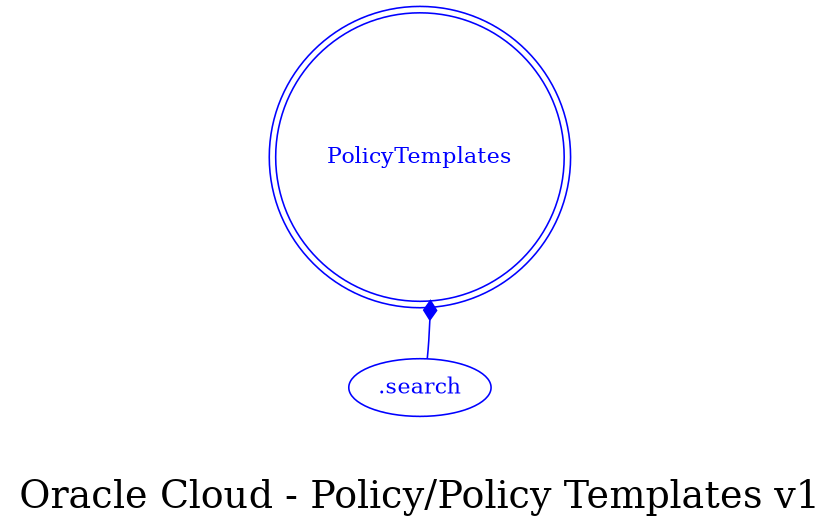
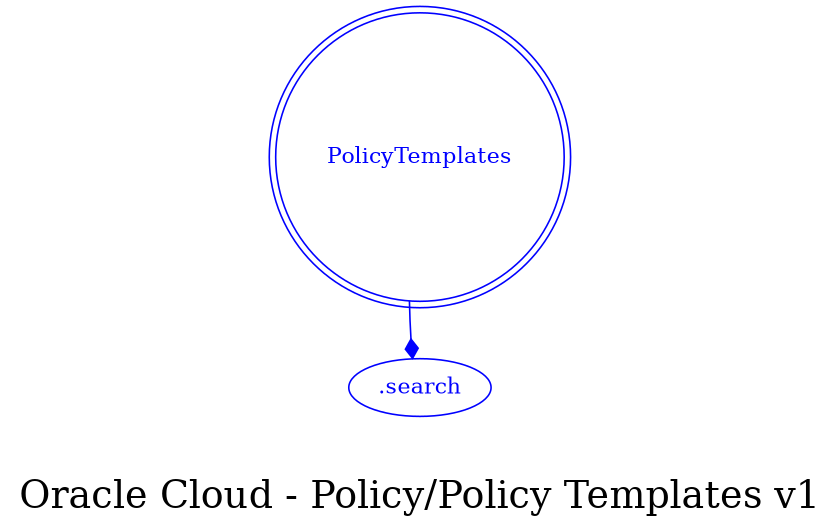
edge ".search" -> "PolicyTemplates": reversed
